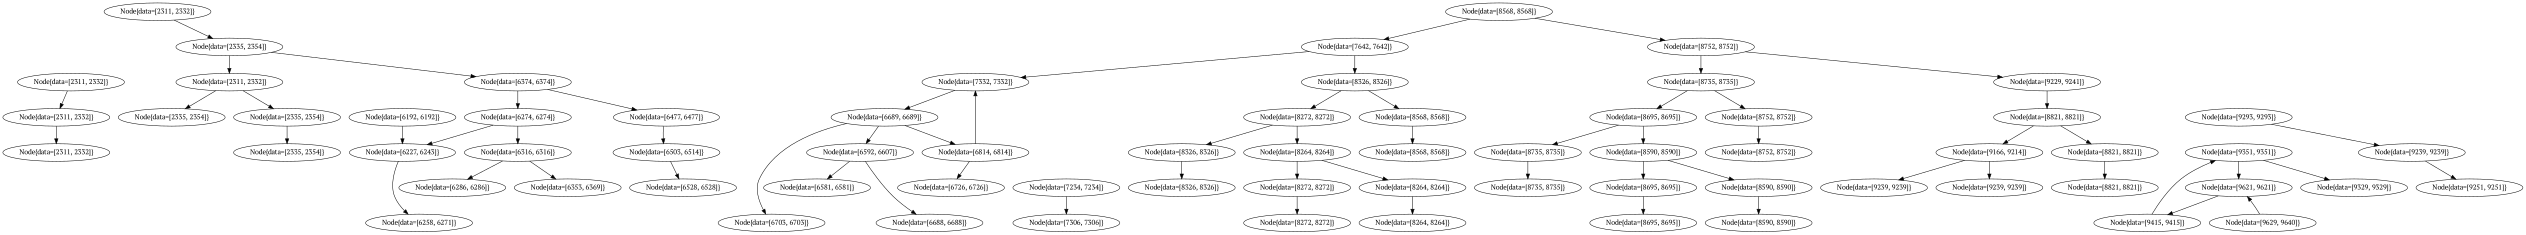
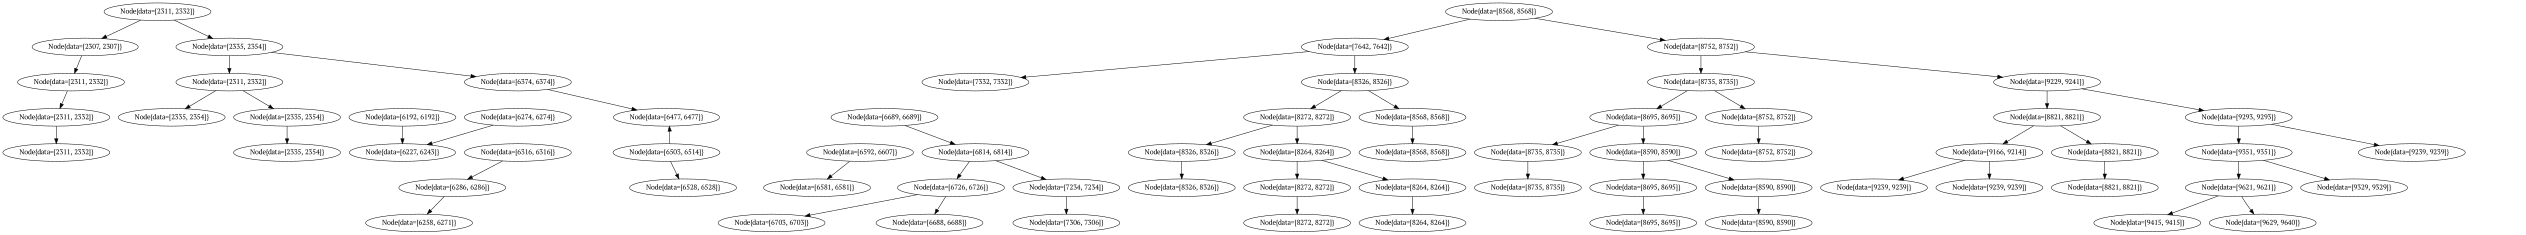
node "Node{data=[2307, 2307]}": added
edge "Node{data=[6374, 6374]}" -> "Node{data=[6274, 6274]}": removed
edge "Node{data=[7332, 7332]}" -> "Node{data=[6689, 6689]}": removed
edge "Node{data=[9229, 9241]}" -> "Node{data=[9293, 9293]}": added
edge "Node{data=[6814, 6814]}" -> "Node{data=[7332, 7332]}": now "Node{data=[6814, 6814]}" -> "Node{data=[7234, 7234]}"
edge "Node{data=[6274, 6274]}" -> "Node{data=[6316, 6316]}": removed
edge "Node{data=[6477, 6477]}" -> "Node{data=[6503, 6514]}": reversed
edge "Node{data=[6689, 6689]}" -> "Node{data=[6592, 6607]}": removed
edge "Node{data=[6689, 6689]}" -> "Node{data=[6703, 6703]}": now "Node{data=[6726, 6726]}" -> "Node{data=[6703, 6703]}"
edge "Node{data=[9415, 9415]}" -> "Node{data=[9351, 9351]}": now "Node{data=[9293, 9293]}" -> "Node{data=[9351, 9351]}"
edge "Node{data=[6227, 6243]}" -> "Node{data=[6258, 6271]}": now "Node{data=[6286, 6286]}" -> "Node{data=[6258, 6271]}"
node "Node{data=[6353, 6369]}": removed
node "Node{data=[9251, 9251]}": removed
edge "Node{data=[6592, 6607]}" -> "Node{data=[6688, 6688]}": now "Node{data=[6726, 6726]}" -> "Node{data=[6688, 6688]}"
edge "Node{data=[9629, 9640]}" -> "Node{data=[9621, 9621]}": reversed
